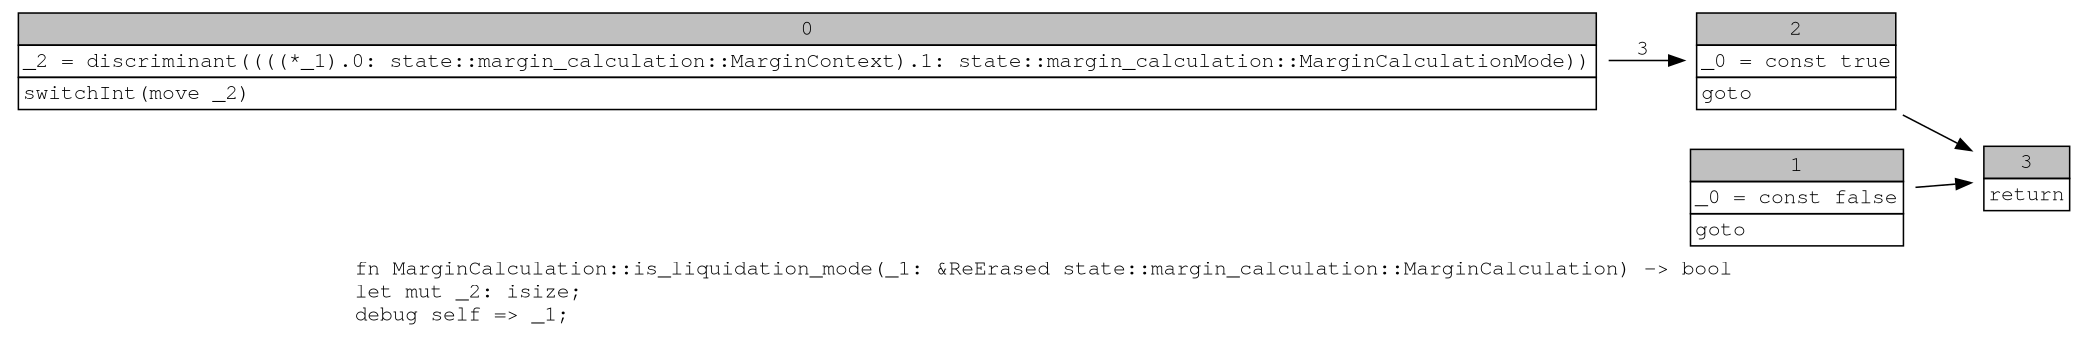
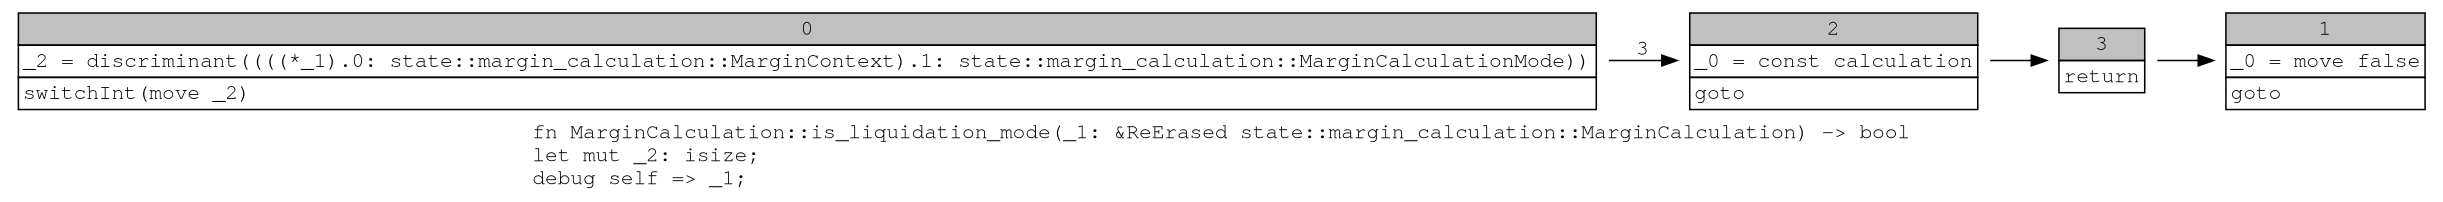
node "2": text "_0 = const true" -> "_0 = const calculation"
edge "1" -> "3": reversed
node "1": text "_0 = const false" -> "_0 = move false"
